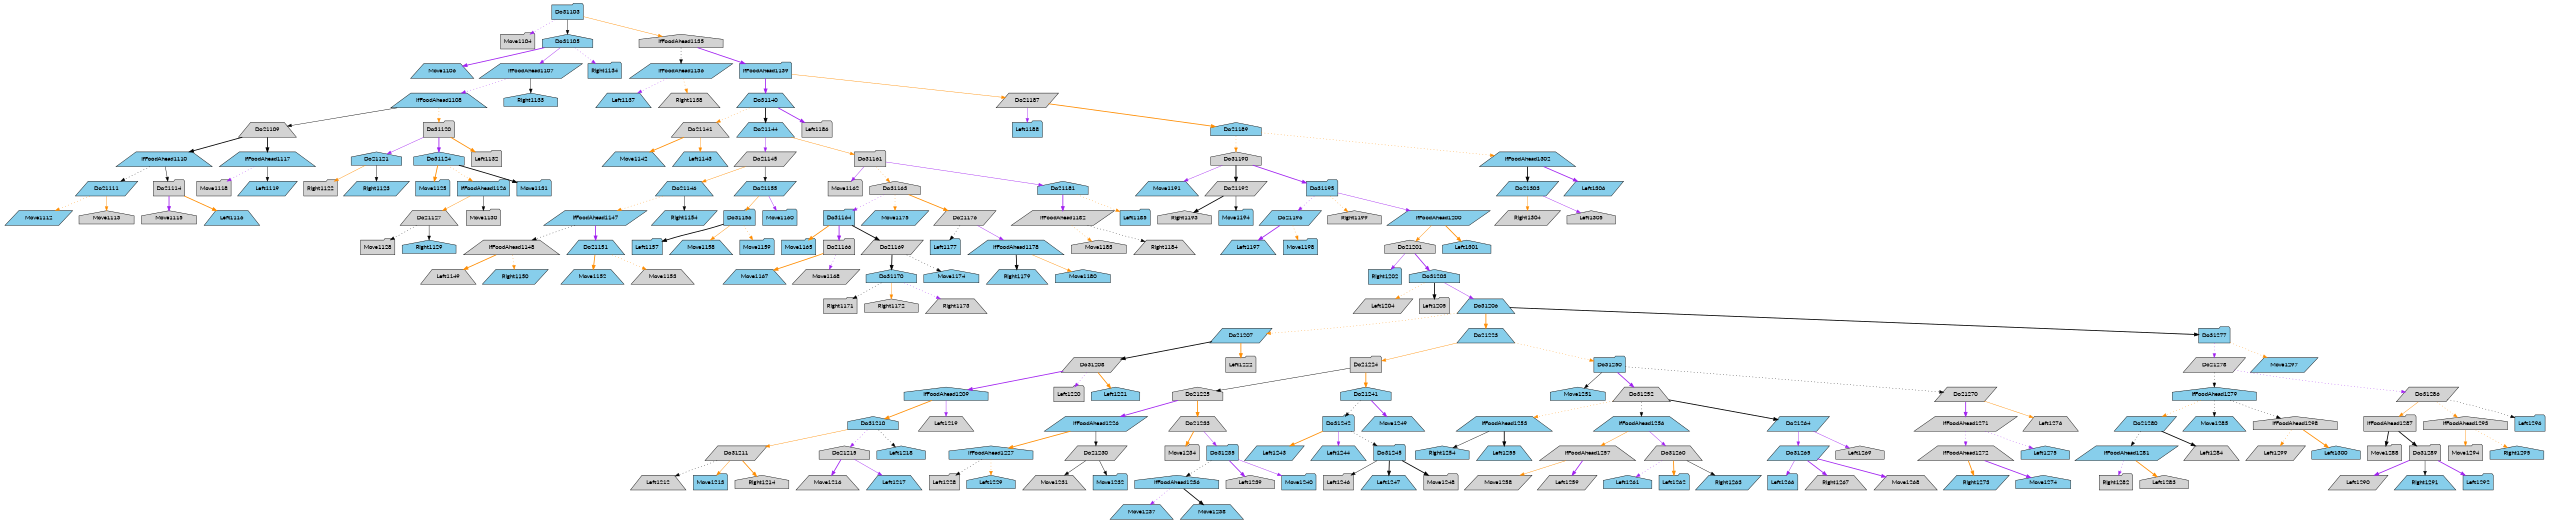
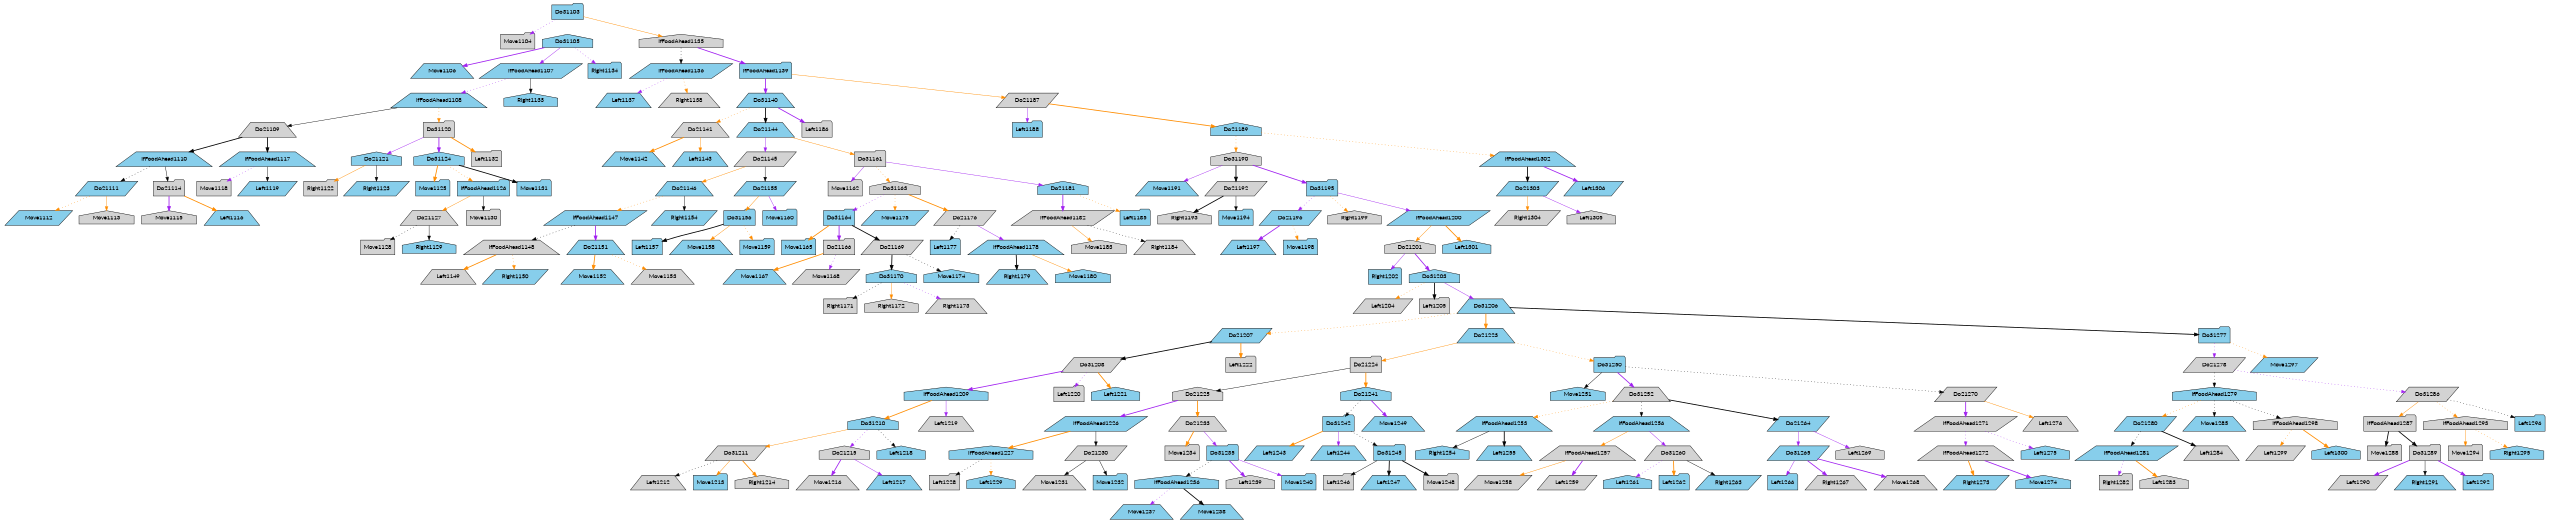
edge "Do31103" -> "Do31105": removed
edge "IfFoodAhead1182" -> "Move1183": style dotted -> solid
